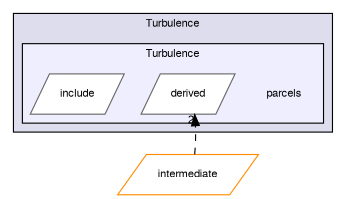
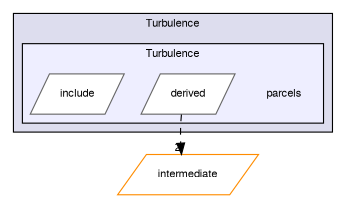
edge "intermediate" -> "derived": reversed
